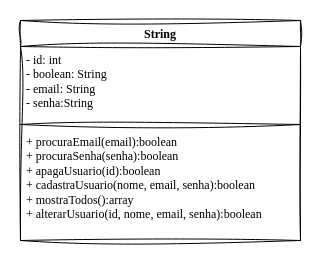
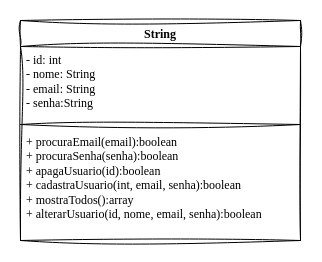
node "- id: int - boolean: String - email: String - senha:String": label "- id: int - boolean: String - email: String - senha:String" -> "- id: int - nome: String - email: String - senha:String"
node "+ procuraEmail(email):boolean + procuraSenha(senha):boolean + apagaUsuario(id):boolean + cadastraUsuario(nome, email, senha):boolean + mostraTodos():array + alterarUsuario(id, nome, email, senha):boolean": label "+ procuraEmail(email):boolean + procuraSenha(senha):boolean + apagaUsuario(id):boolean + cadastraUsuario(nome, email, senha):boolean + mostraTodos():array + alterarUsuario(id, nome, email, senha):boolean" -> "+ procuraEmail(email):boolean + procuraSenha(senha):boolean + apagaUsuario(id):boolean + cadastraUsuario(int, email, senha):boolean + mostraTodos():array + alterarUsuario(id, nome, email, senha):boolean"
